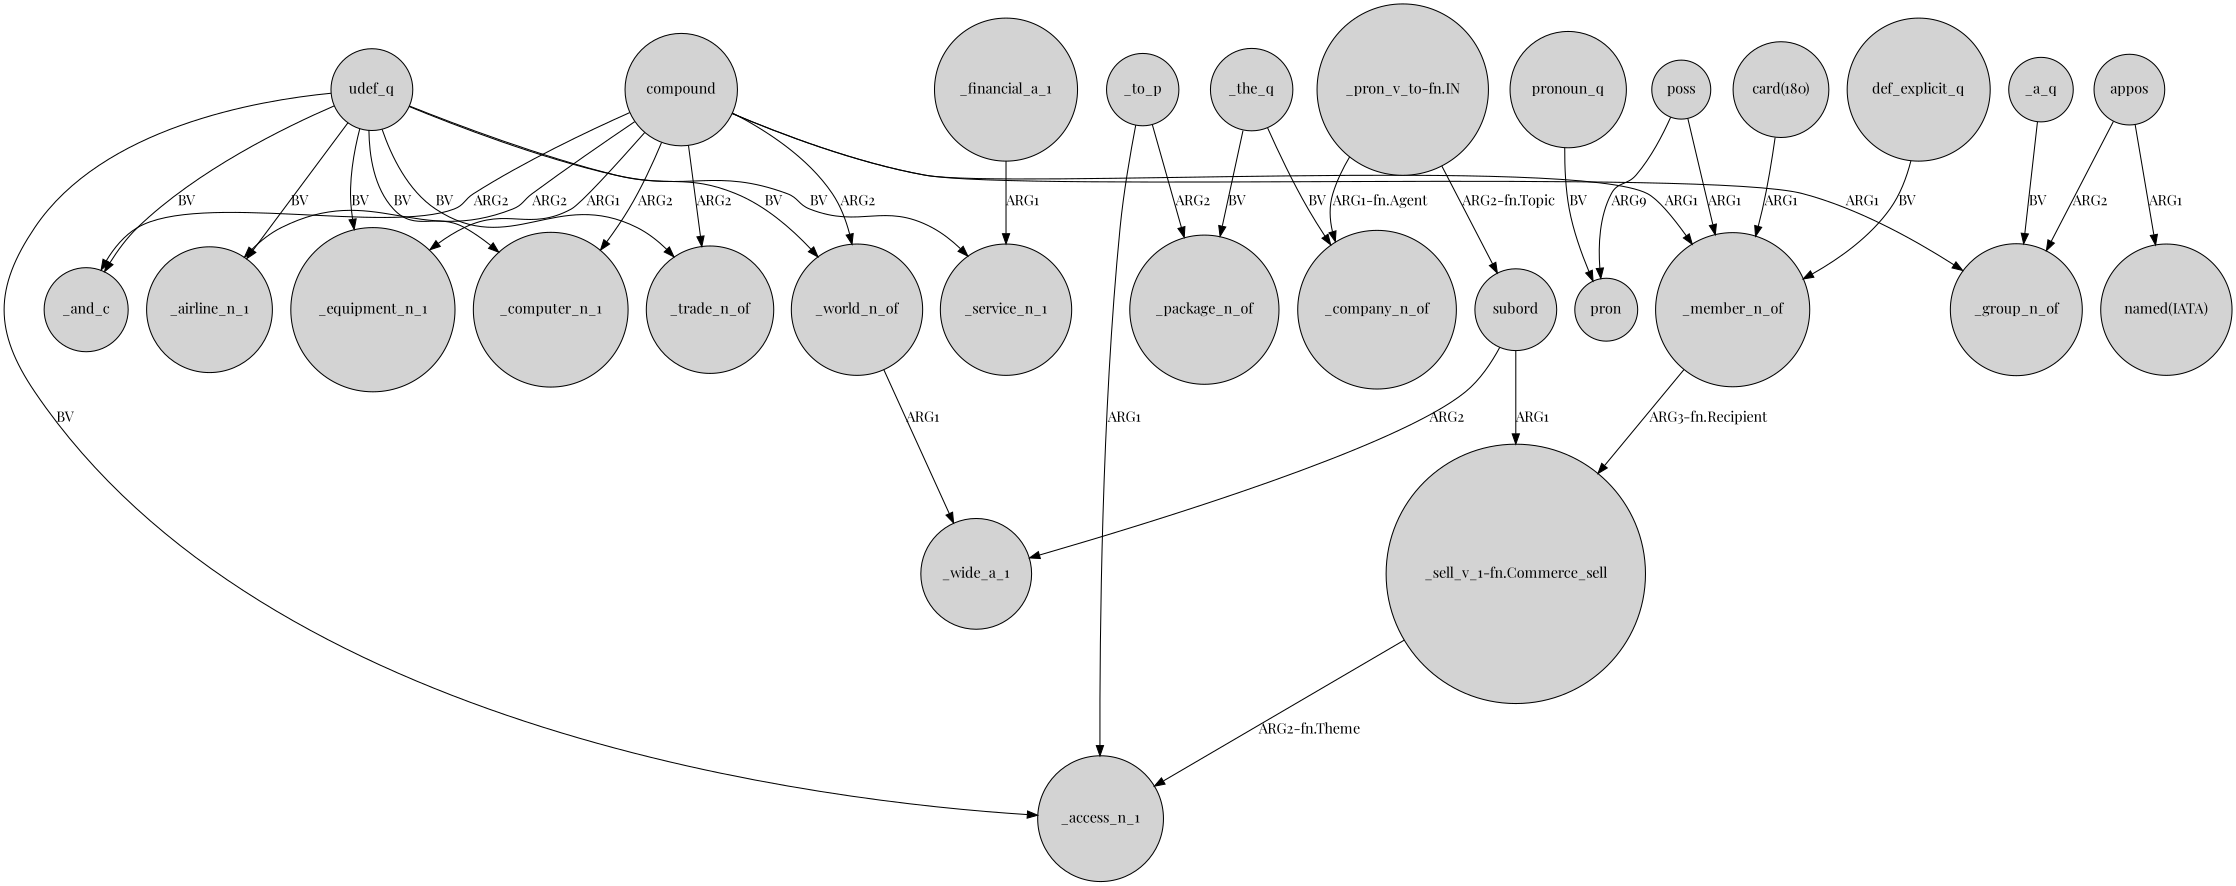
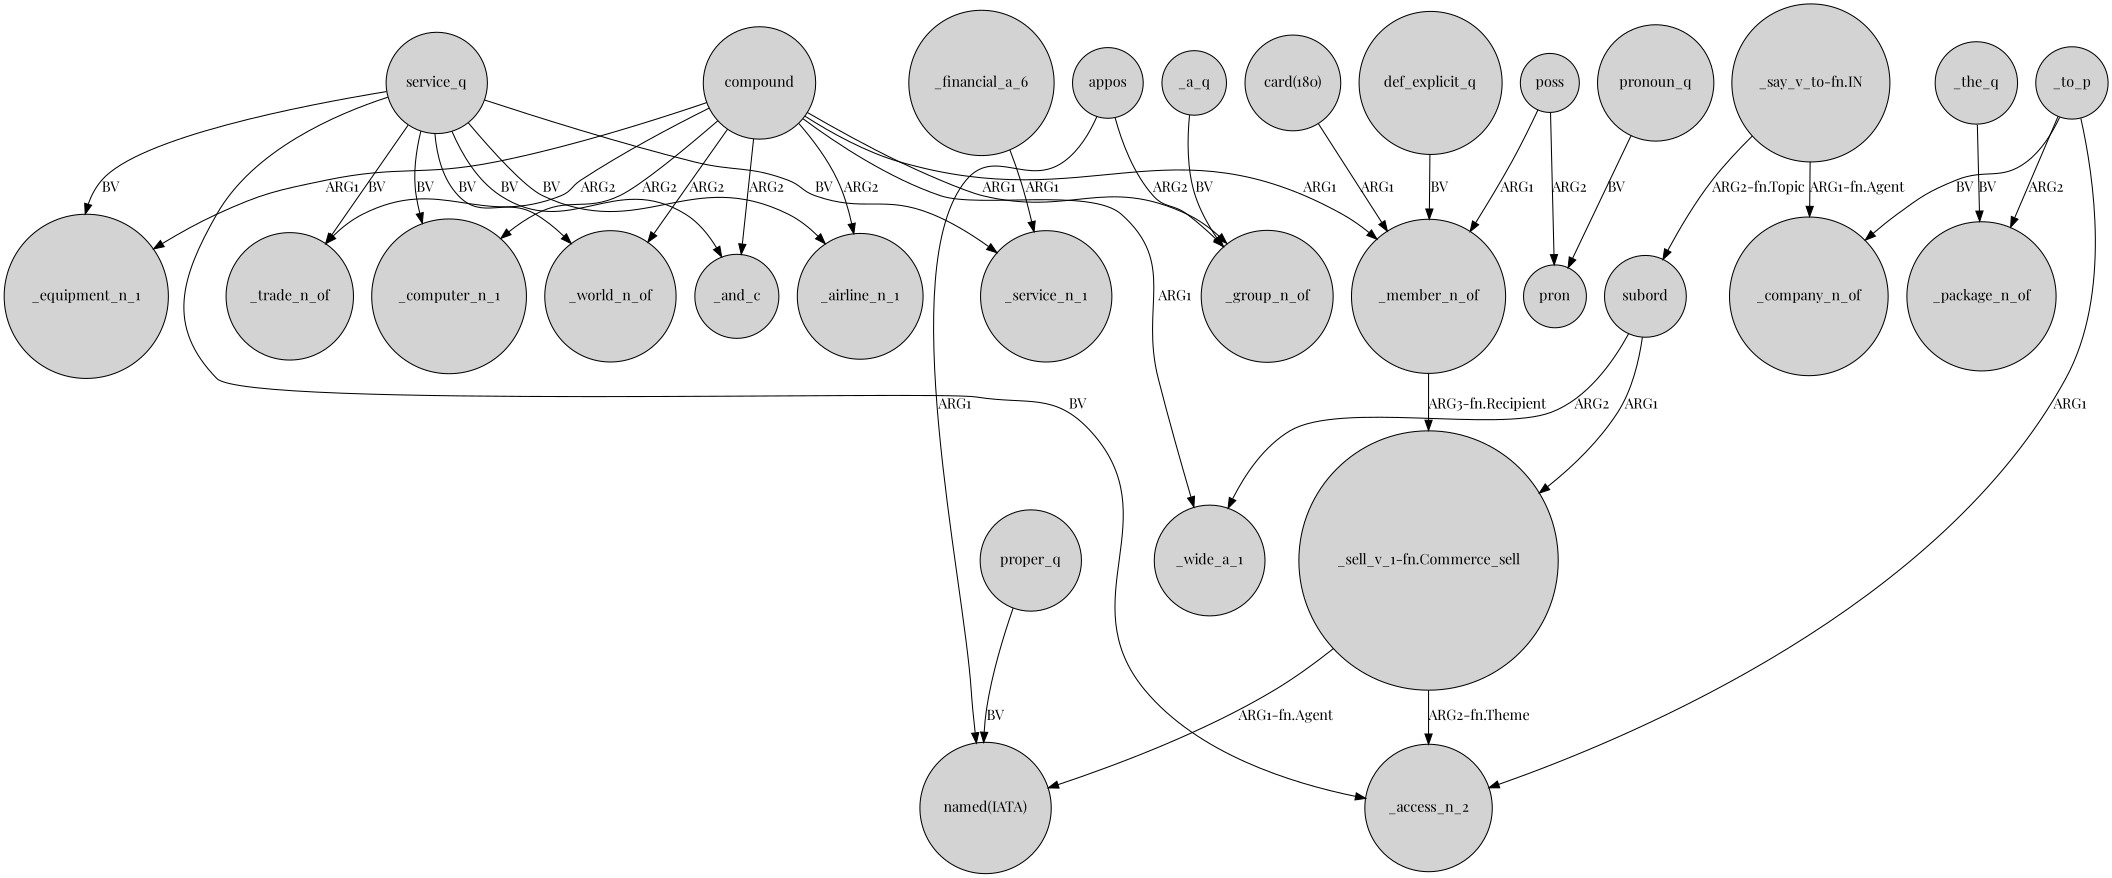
node "udef_q": label "udef_q" -> "service_q"
node "_financial_a_1": label "_financial_a_1" -> "_financial_a_6"
node "_pron_v_to-fn.IN": label "_pron_v_to-fn.IN" -> "_say_v_to-fn.IN"
edge "_the_q" -> "_company_n_of": now "_to_p" -> "_company_n_of"
edge "poss" -> "pron": label "ARG9" -> "ARG2"
edge "_world_n_of" -> "_wide_a_1": now "compound" -> "_wide_a_1"
node "proper_q": added
edge "_sell_v_1-fn.Commerce_sell" -> "named(IATA)": added, label "ARG1-fn.Agent"
node "_access_n_1": label "_access_n_1" -> "_access_n_2"
